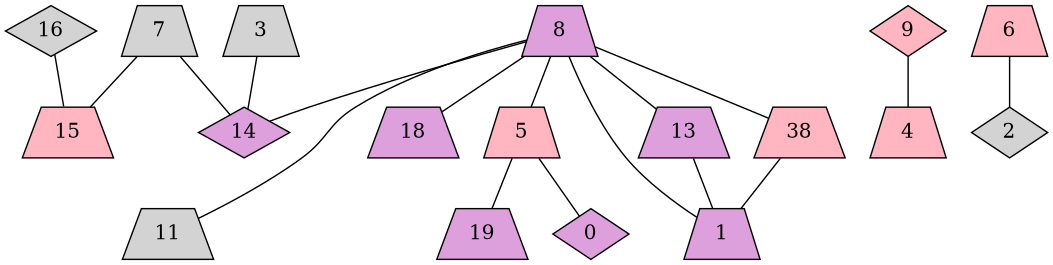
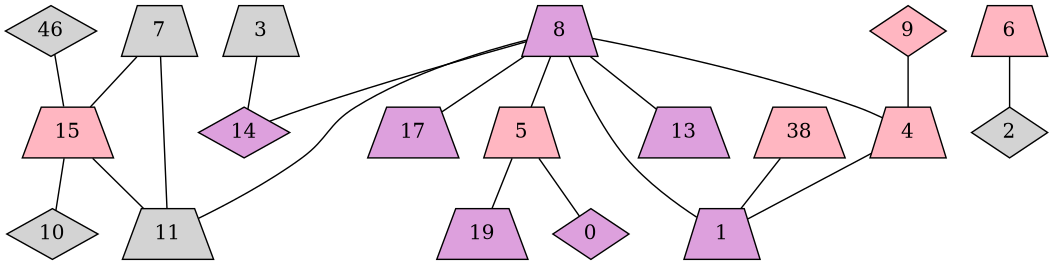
node "16": label "16" -> "46"
edge "8" -- "38": now "8" -- "4"
edge "7" -- "14": now "7" -- "11"
node "18": label "18" -> "17"
edge "15" -- "11": added
edge "13" -- "1": now "4" -- "1"
node "10": added
